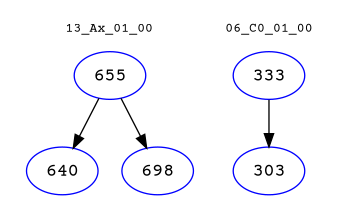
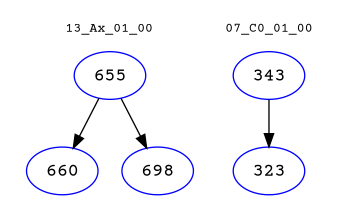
cluster "06_C0_01_00": label "06_C0_01_00" -> "07_C0_01_00"
node "333": label "333" -> "343"
node "640": label "640" -> "660"
node "303": label "303" -> "323"
